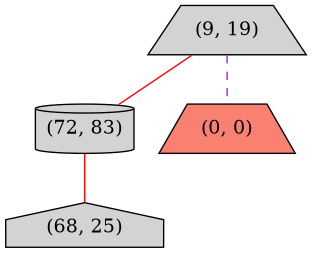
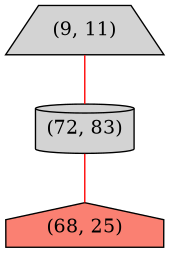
node "(9, 19)": label "(9, 19)" -> "(9, 11)"
node "(0, 0)": removed
node "(68, 25)": fillcolor lightgrey -> salmon
